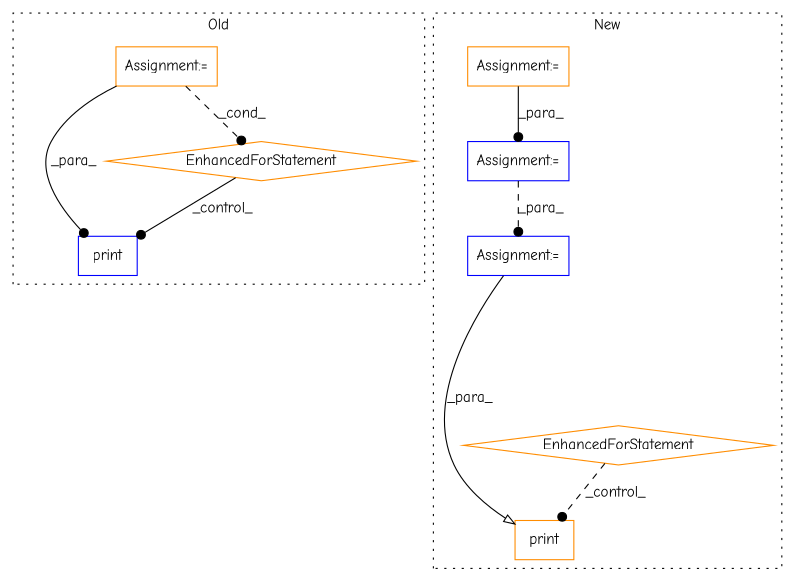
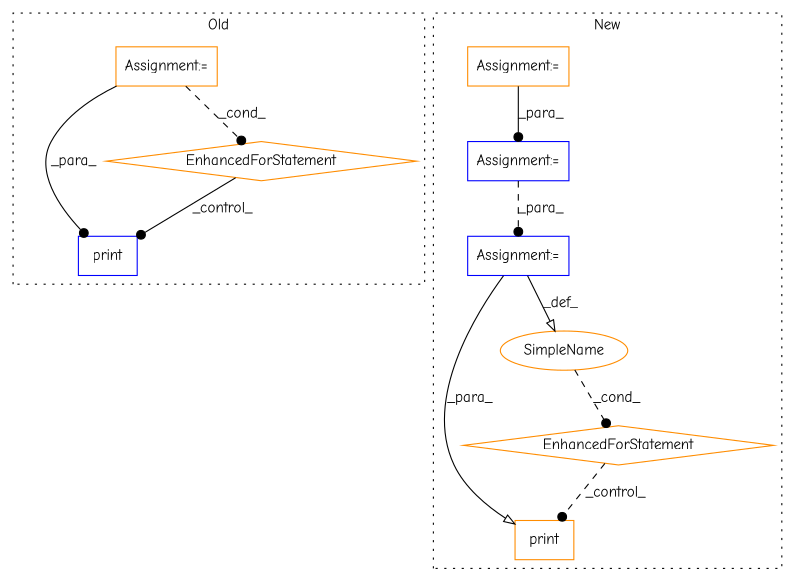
node "SimpleName": added
